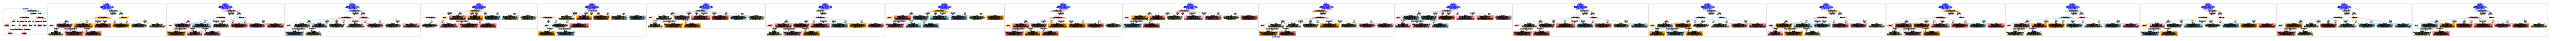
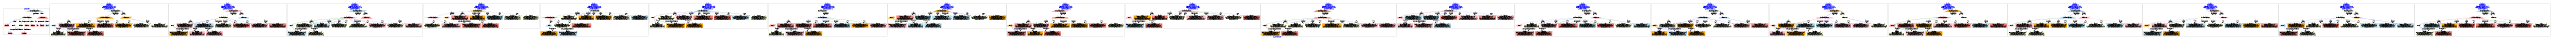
node "date": label "date" -> "description"
node "technique": fillcolor lightyellow -> salmon
